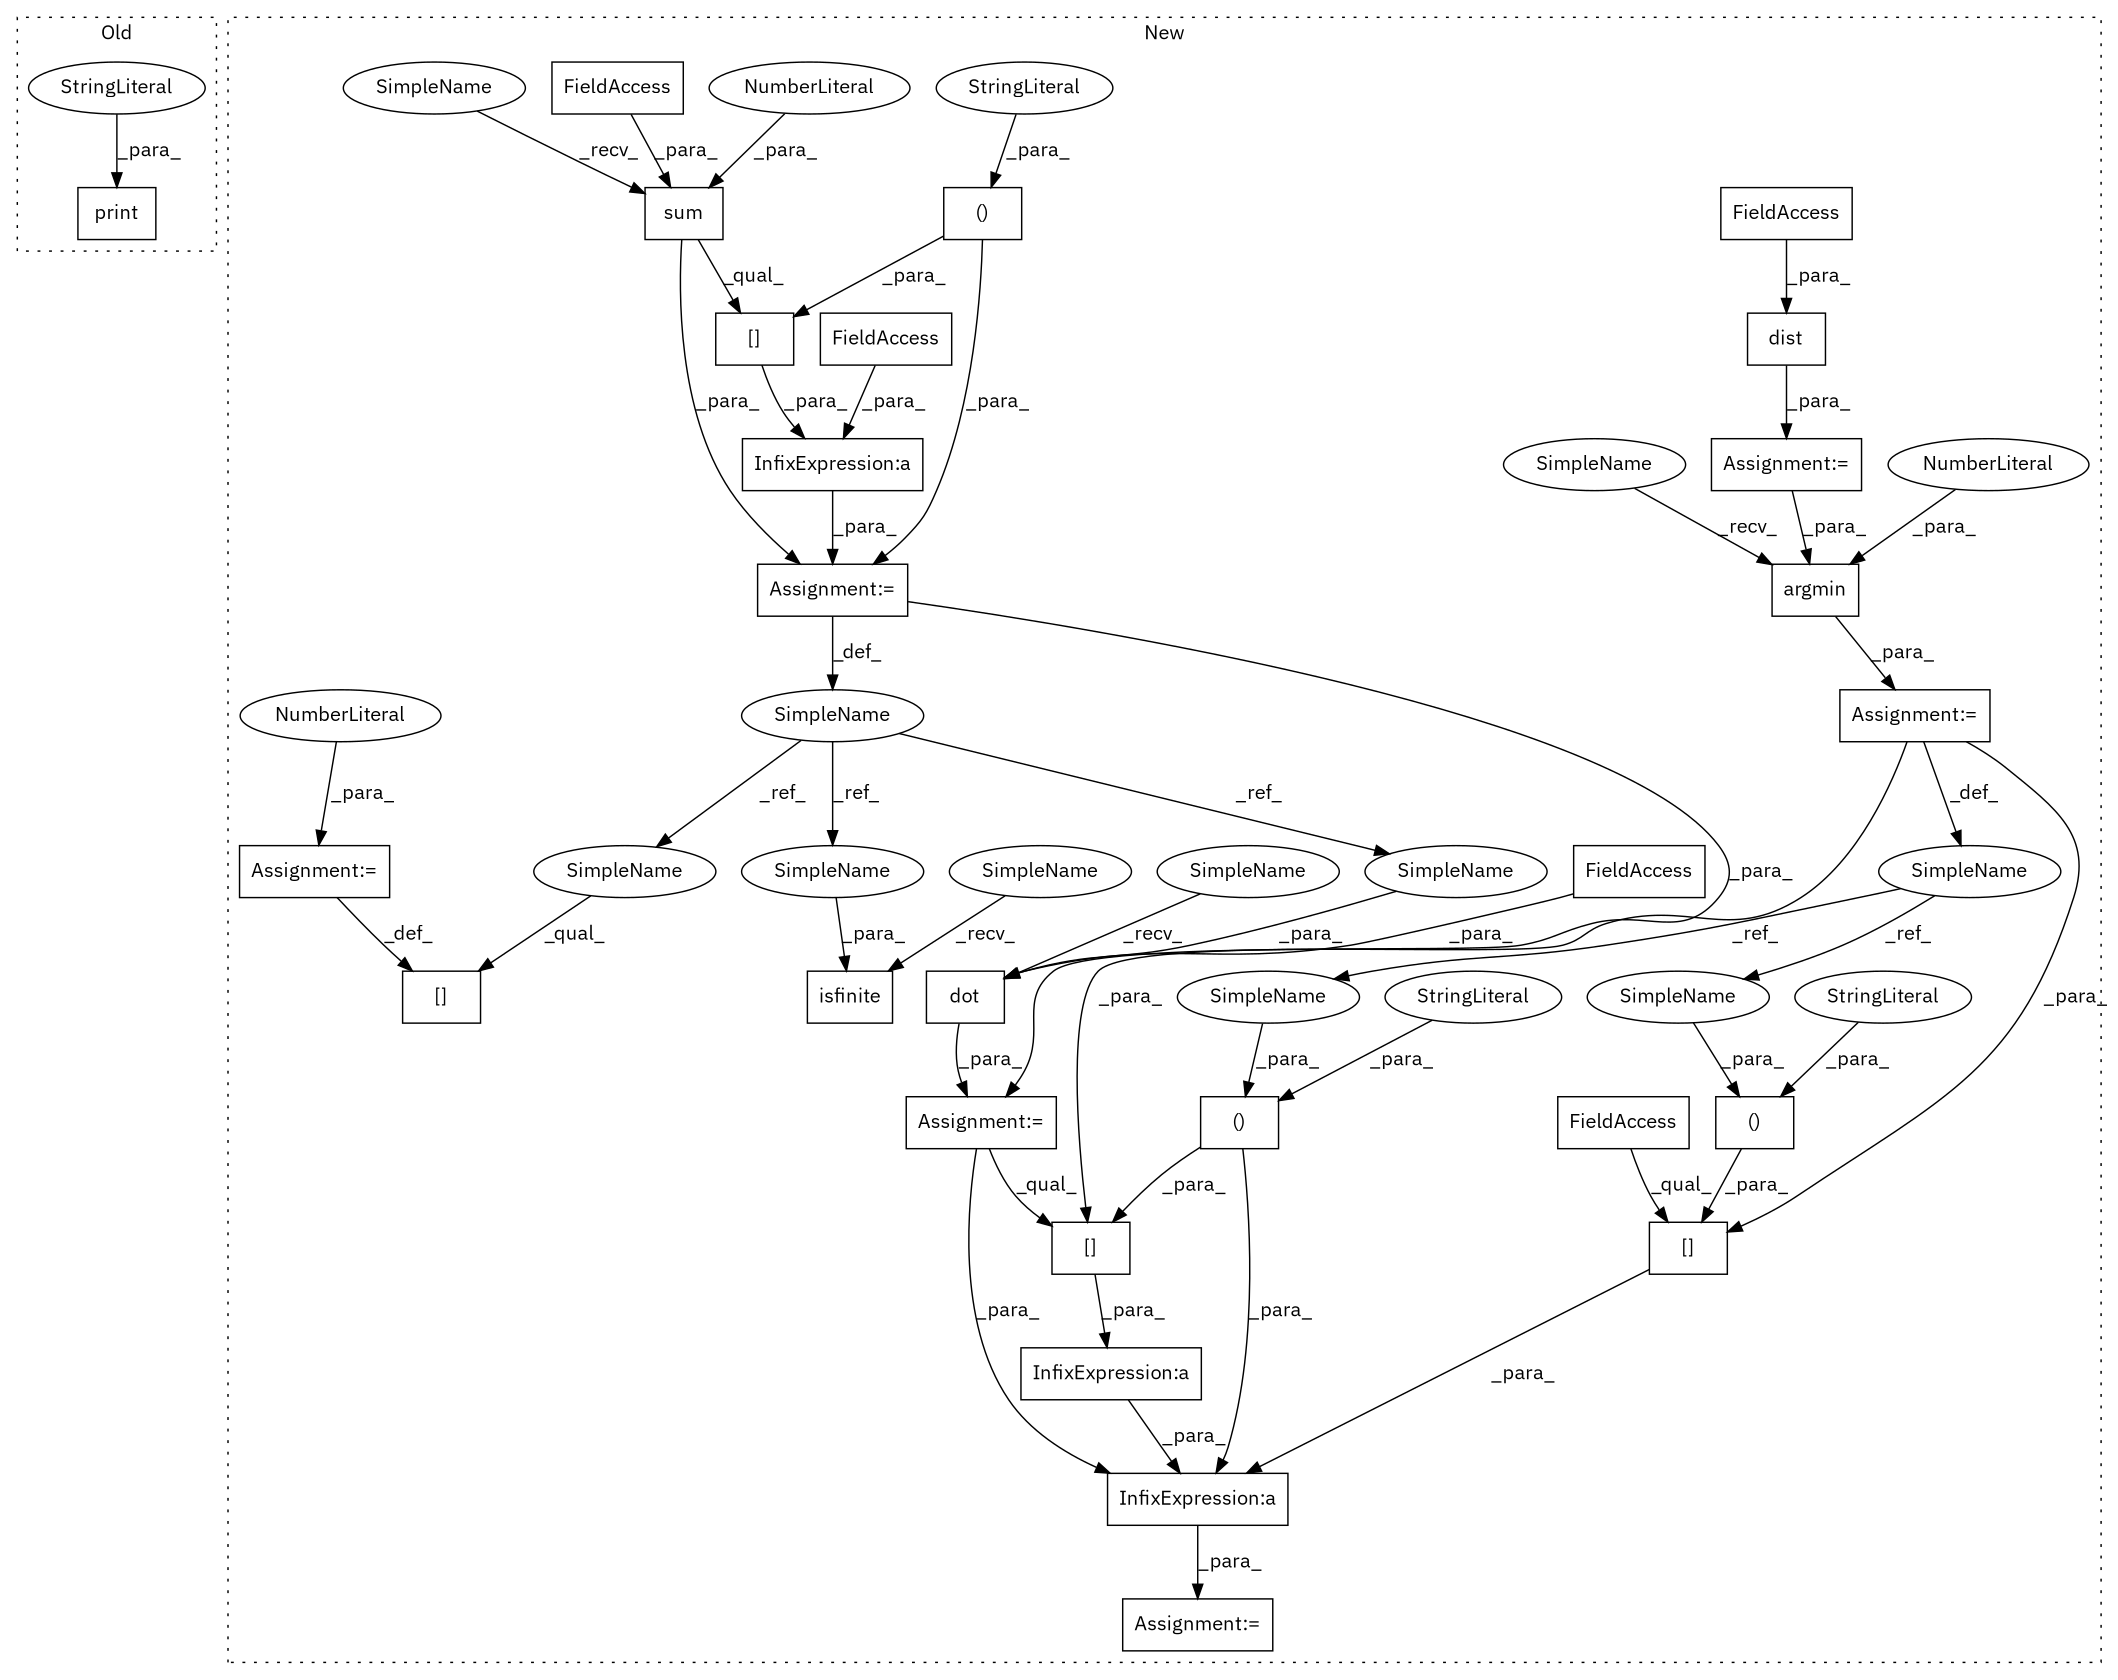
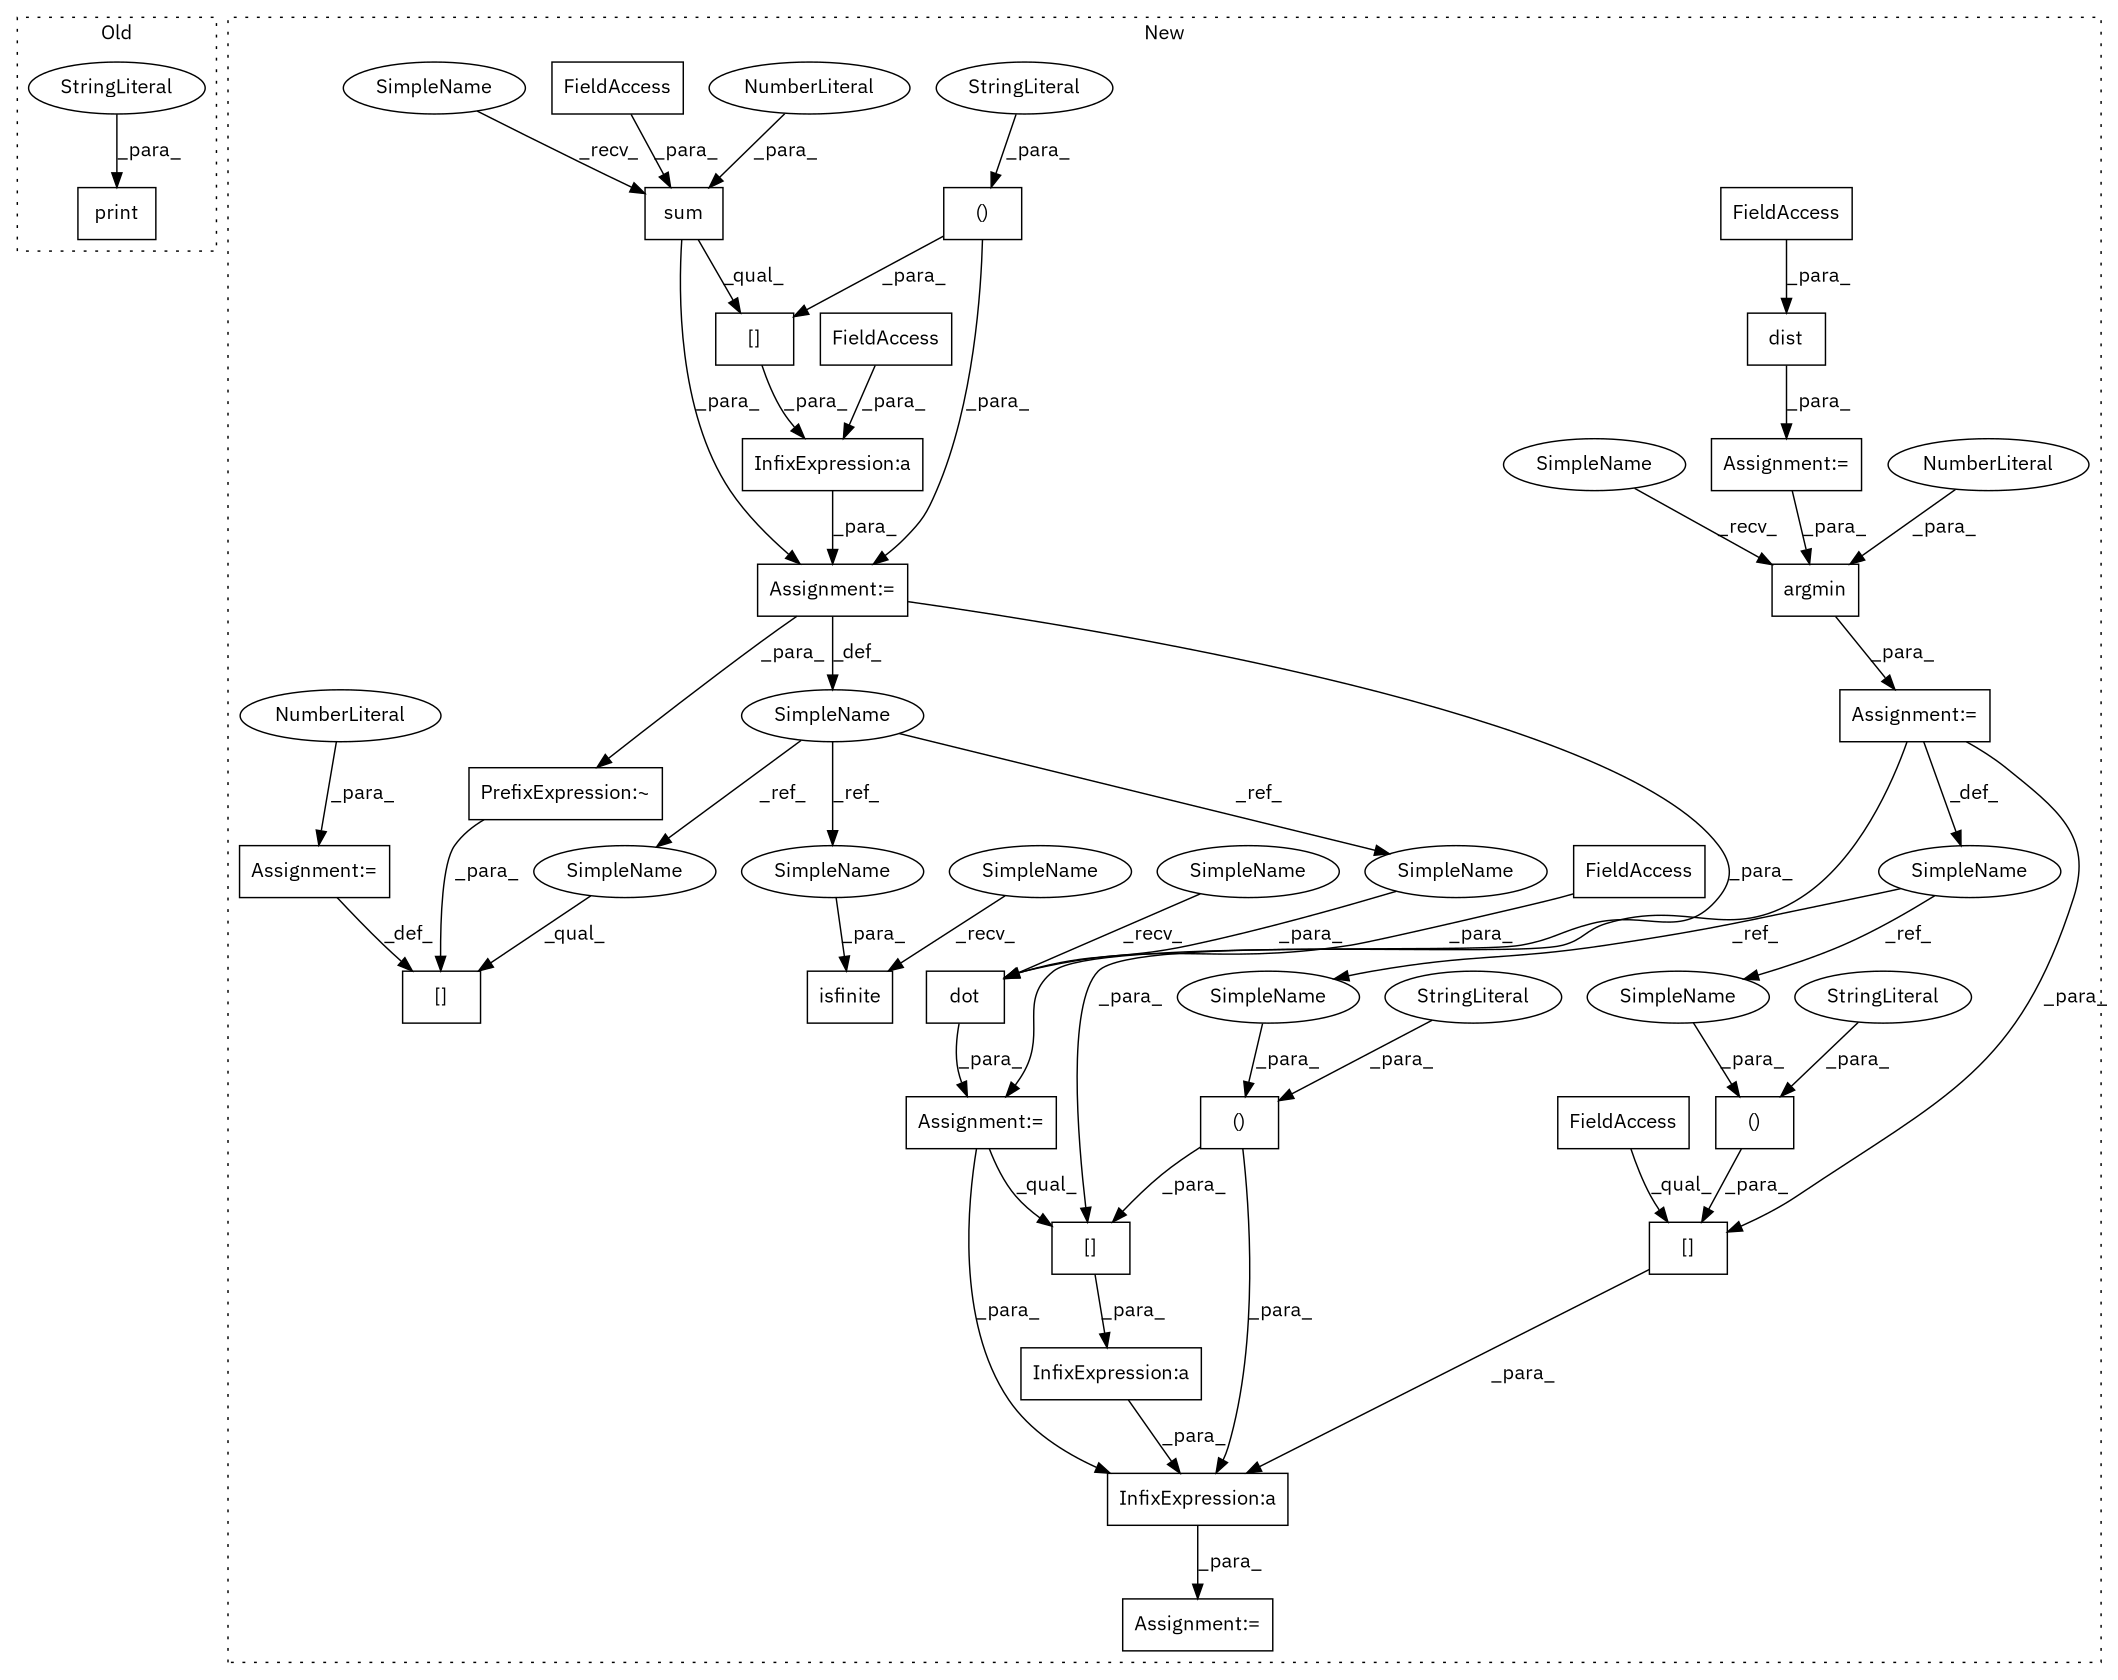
node "PrefixExpression:~": added
